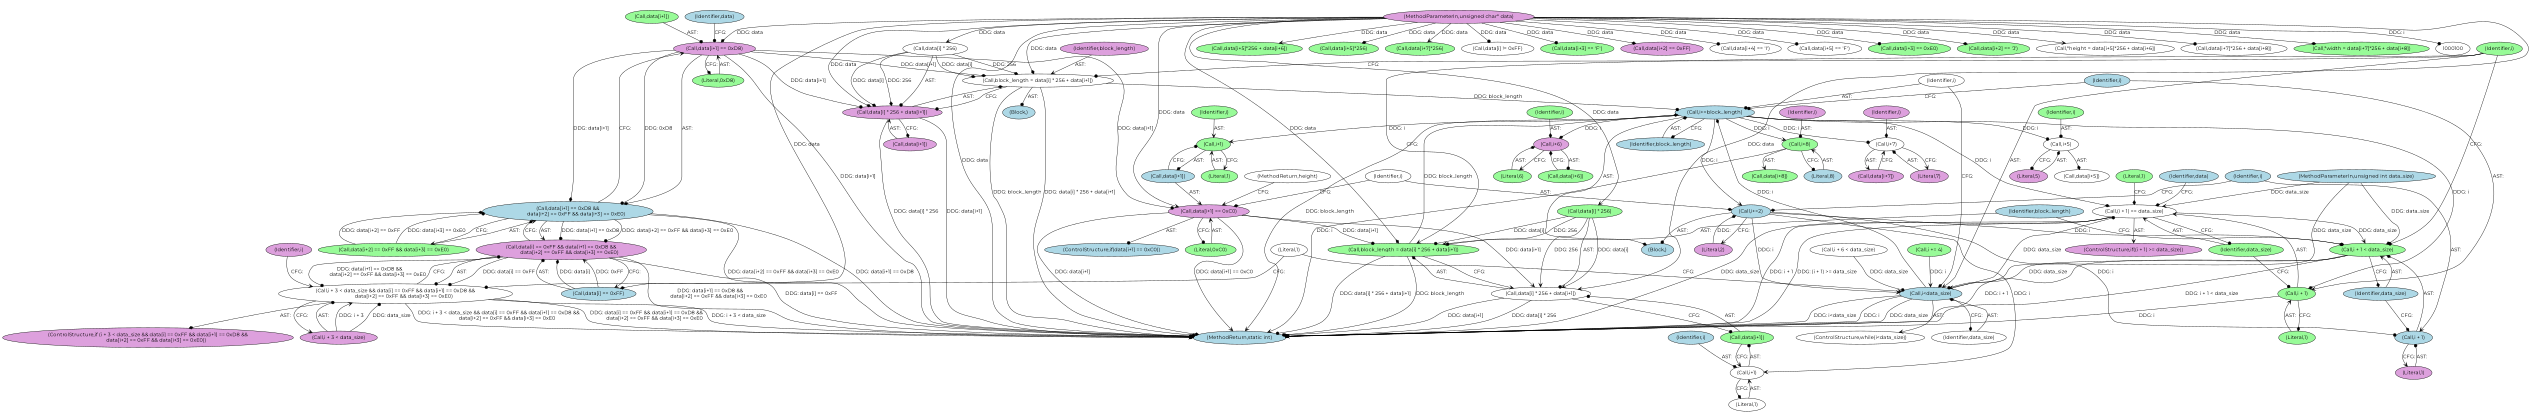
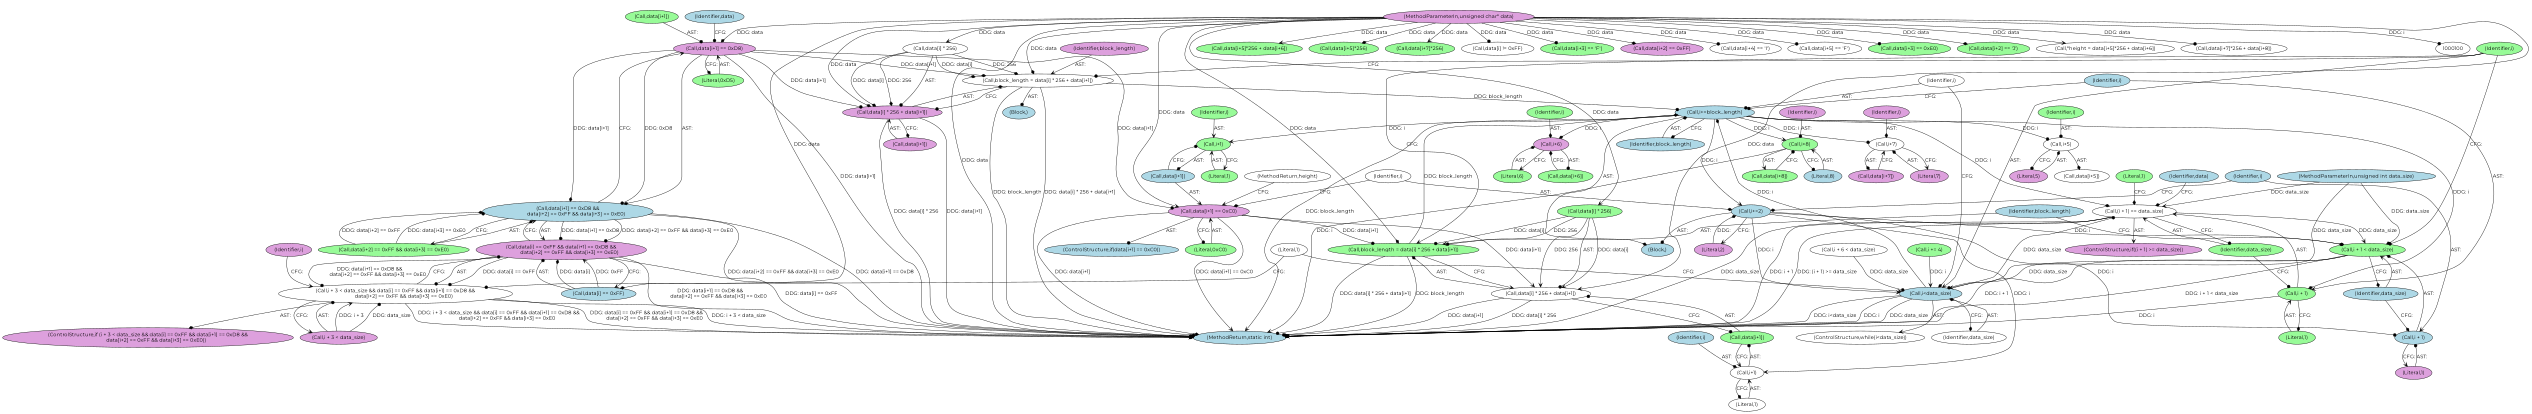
node "(Call,*width = data[i+7]*256 + data[i+8])": removed
node "(Literal,0xD8)": label "(Literal,0xD8)" -> "(Literal,0xD5)"
edge "(Call,i+7)" -> "(Call,data[i+7])": arrowhead vee -> diamond
edge "(Call,data[i+8])" -> "(Call,i+8)": added, label "CFG:"
